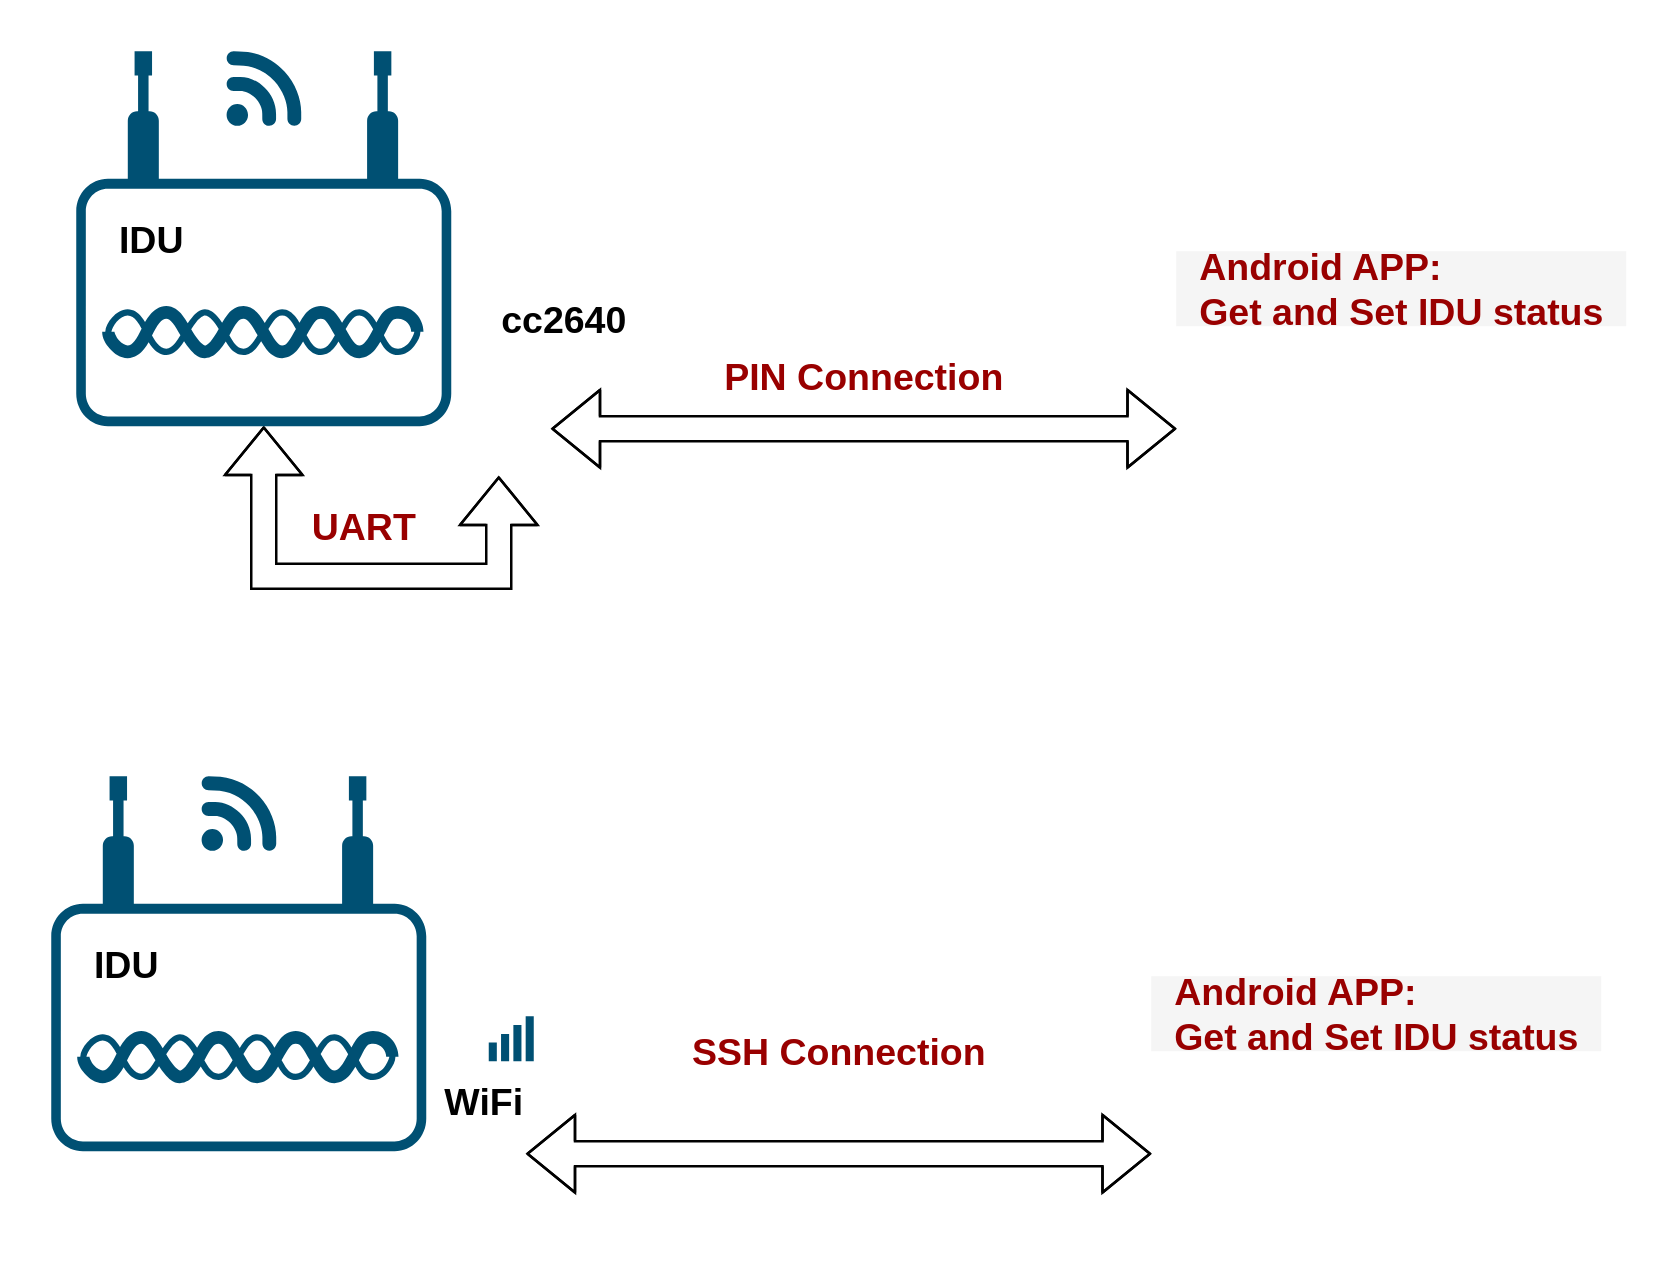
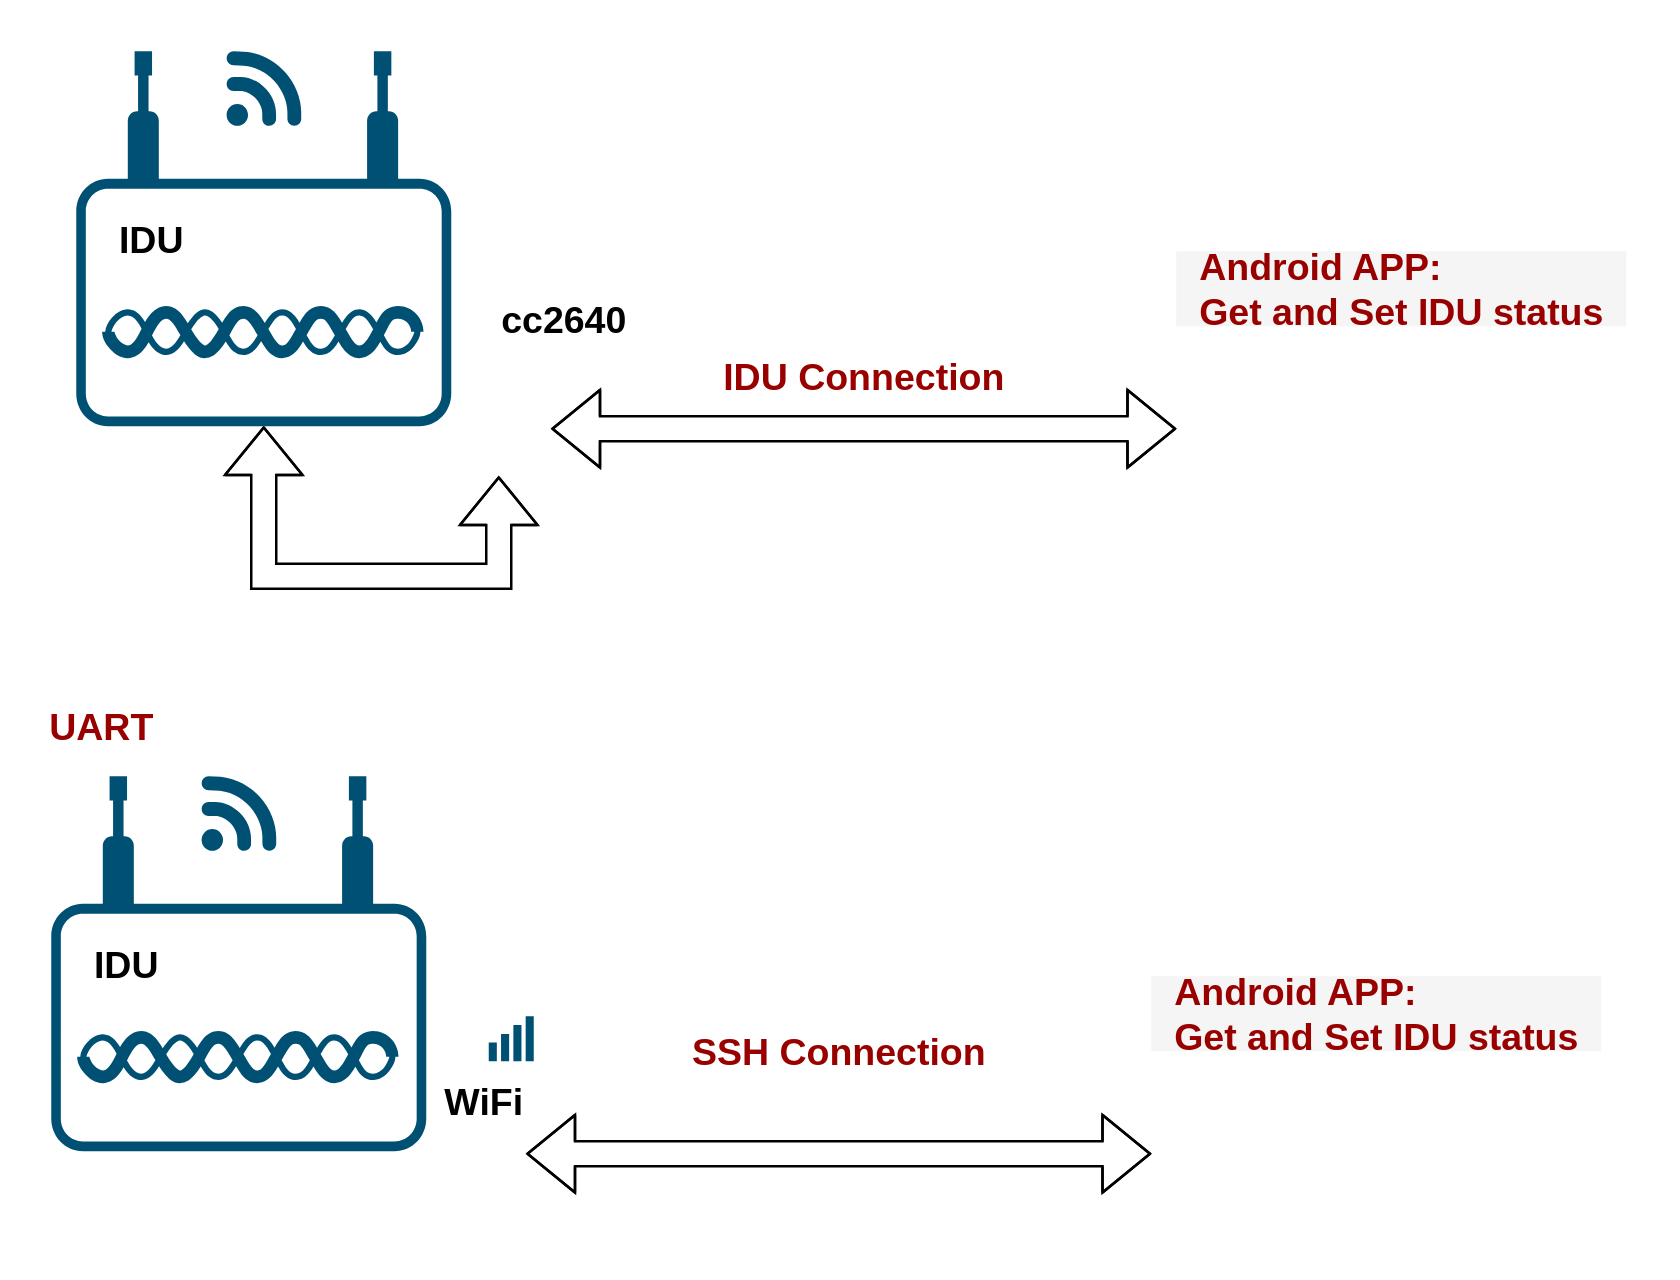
node "PIN Connection": label "PIN Connection" -> "IDU Connection"
node "UART": moved (364, 526) -> (101, 726)
